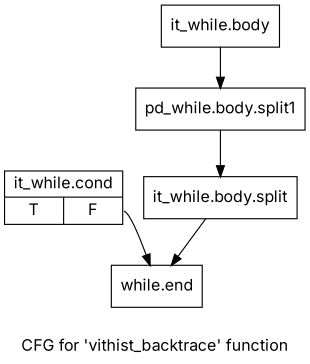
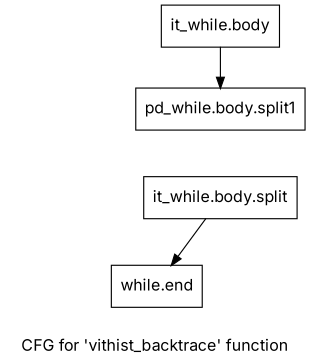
edge "pd_while.body.split1" -> "it_while.body.split": removed
node "it_while.cond": removed
